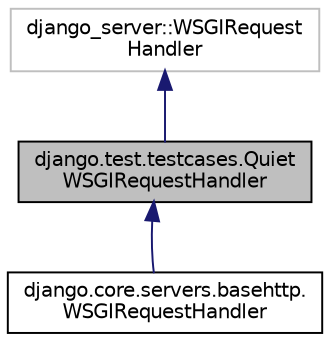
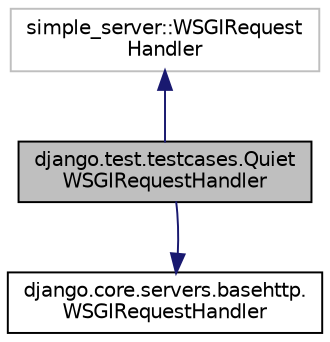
node "django_server::WSGIRequest Handler": label "django_server::WSGIRequest Handler" -> "simple_server::WSGIRequest Handler"
edge "django.core.servers.basehttp. WSGIRequestHandler" -> "django.test.testcases.Quiet WSGIRequestHandler": reversed
